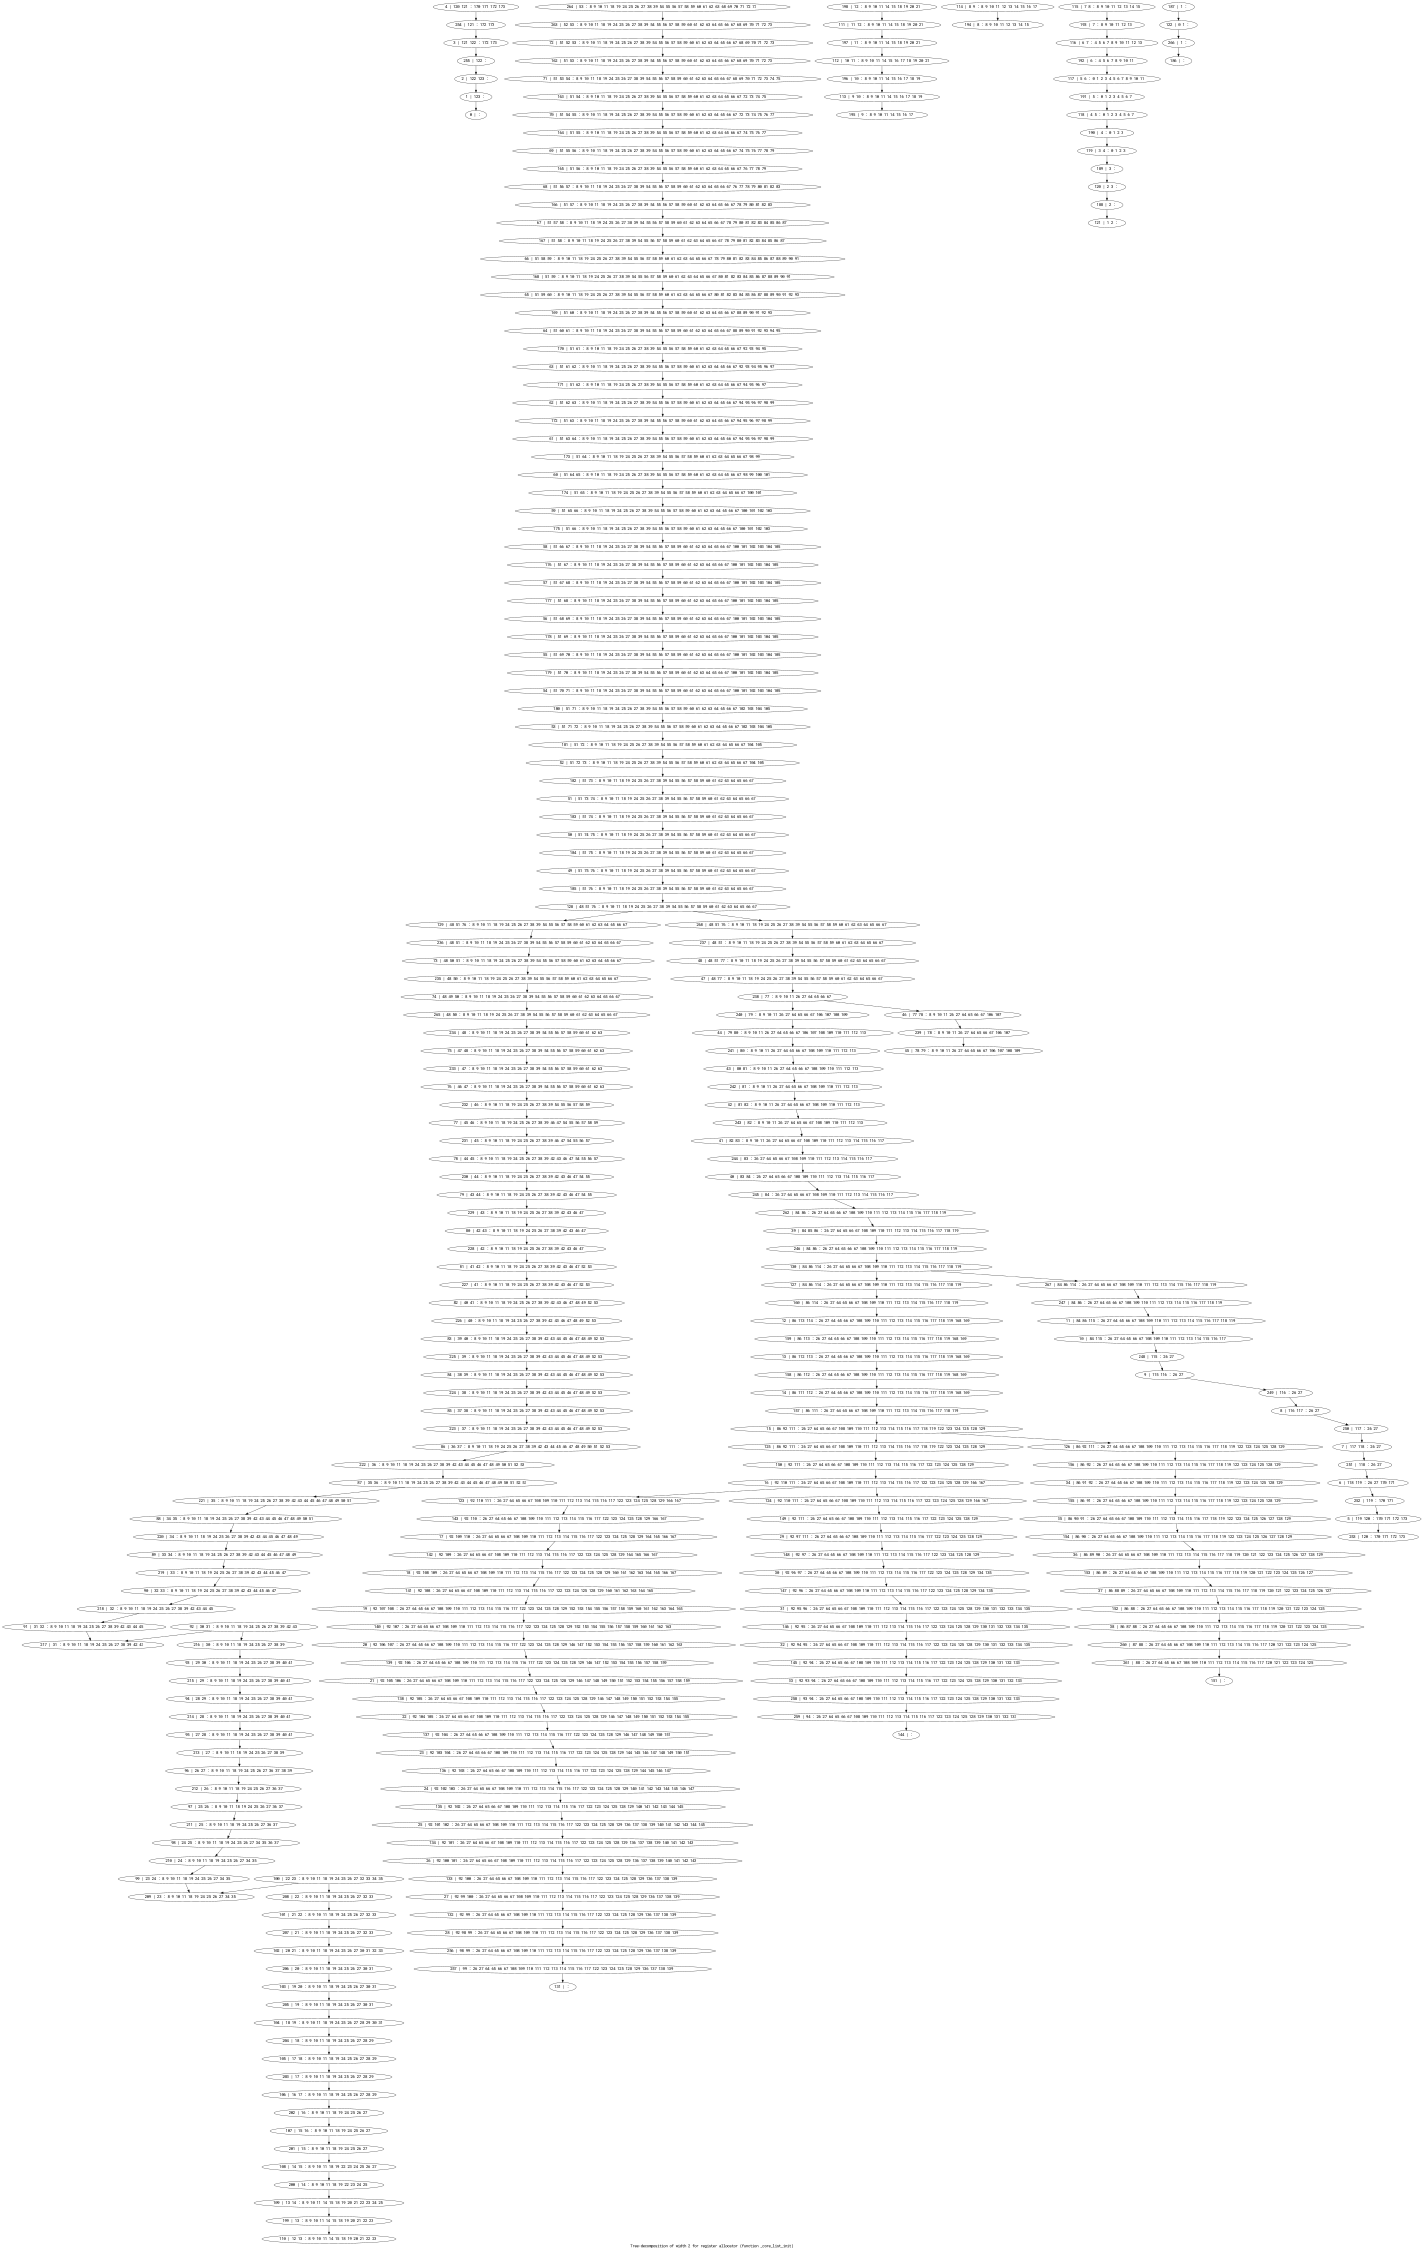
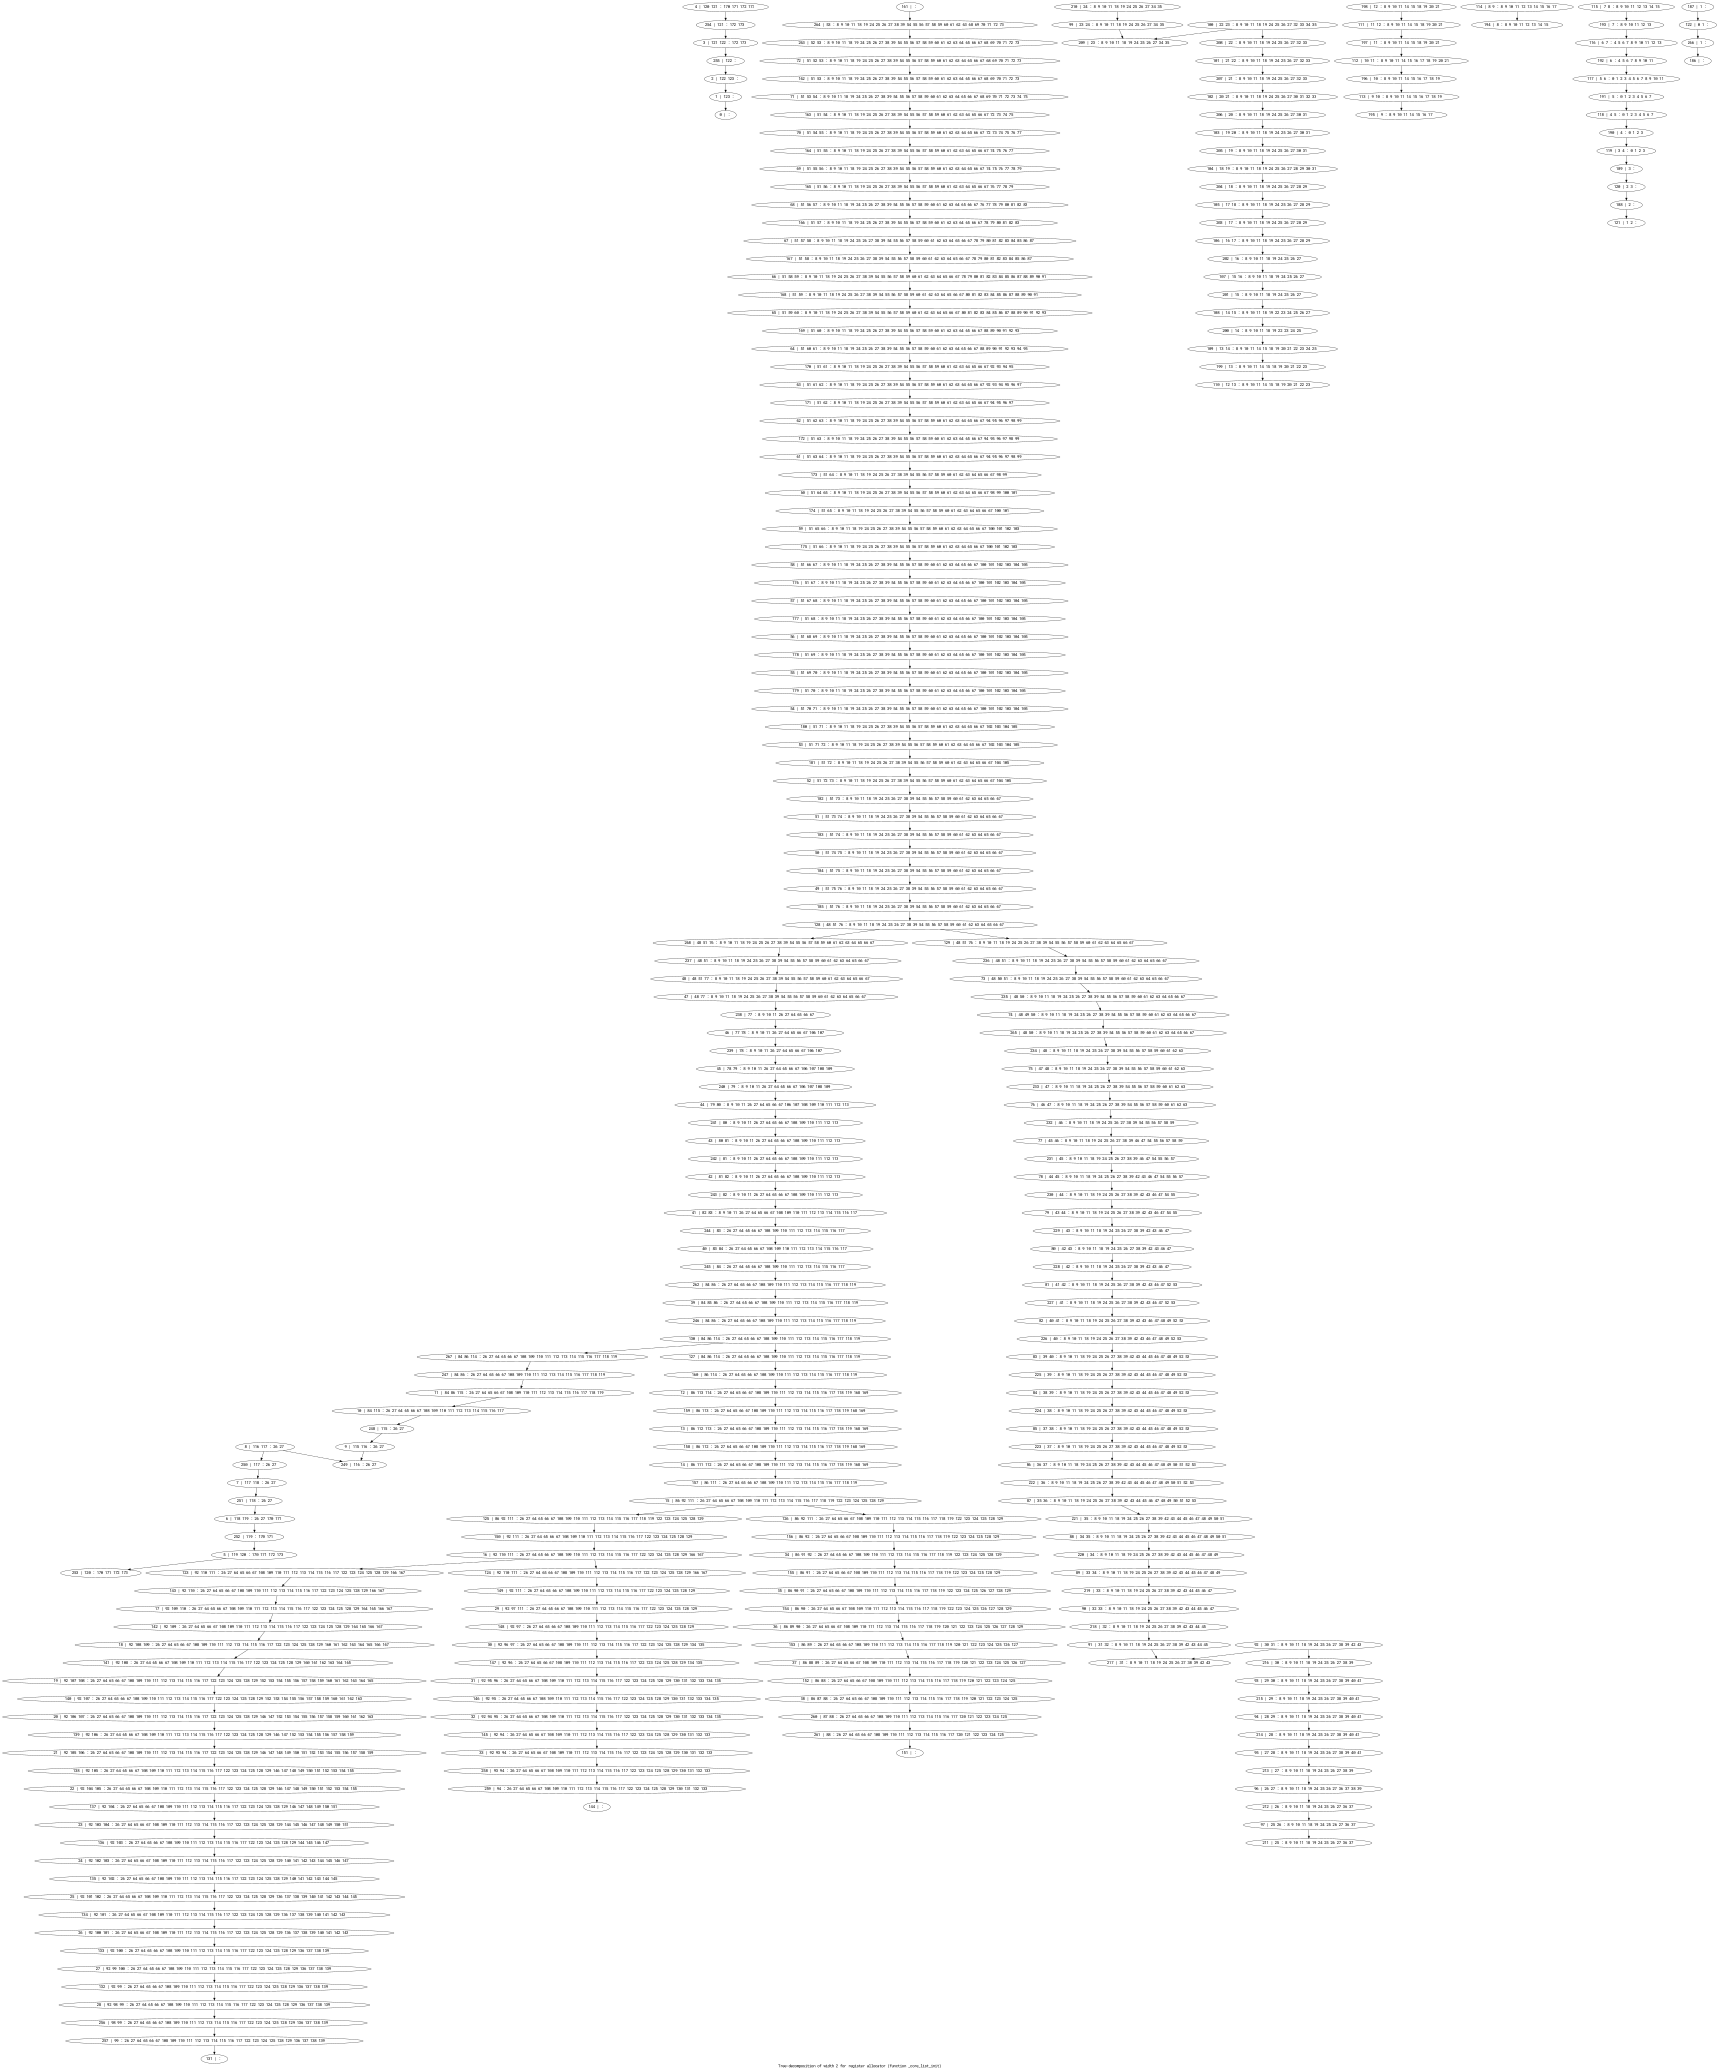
node "161 | :": added
edge "238 | 77 : 8 9 10 11 26 27 64 65 66 67" -> "240 | 79 : 8 9 10 11 26 27 64 65 66 67 106 107 108 109": now "45 | 78 79 : 8 9 10 11 26 27 64 65 66 67 106 107 108 109" -> "240 | 79 : 8 9 10 11 26 27 64 65 66 67 106 107 108 109"
edge "249 | 116 : 26 27" -> "8 | 116 117 : 26 27": reversed
node "98 | 24 25 : 8 9 10 11 18 19 24 25 26 27 34 35 36 37": removed
